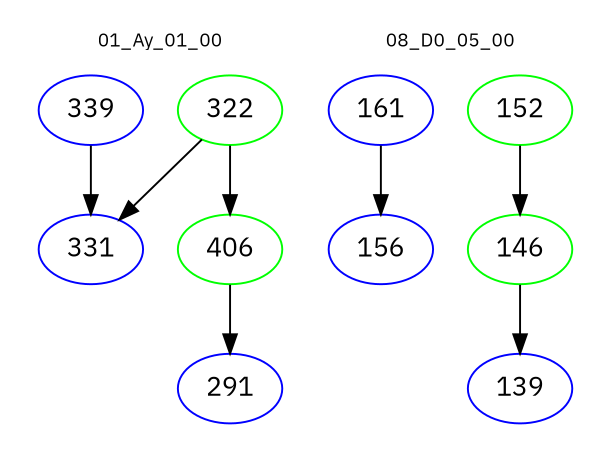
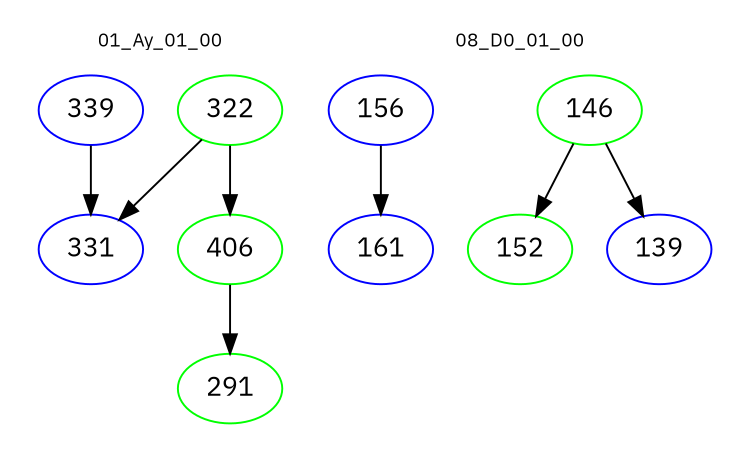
cluster "08_D0_05_00": label "08_D0_05_00" -> "08_D0_01_00"
edge "161" -> "156": reversed
edge "152" -> "146": reversed
node "291": color blue -> green
